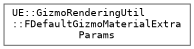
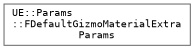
node "UE::GizmoRenderingUtil ::FDefaultGizmoMaterialExtra Params": label "UE::GizmoRenderingUtil ::FDefaultGizmoMaterialExtra Params" -> "UE::Params ::FDefaultGizmoMaterialExtra Params"
